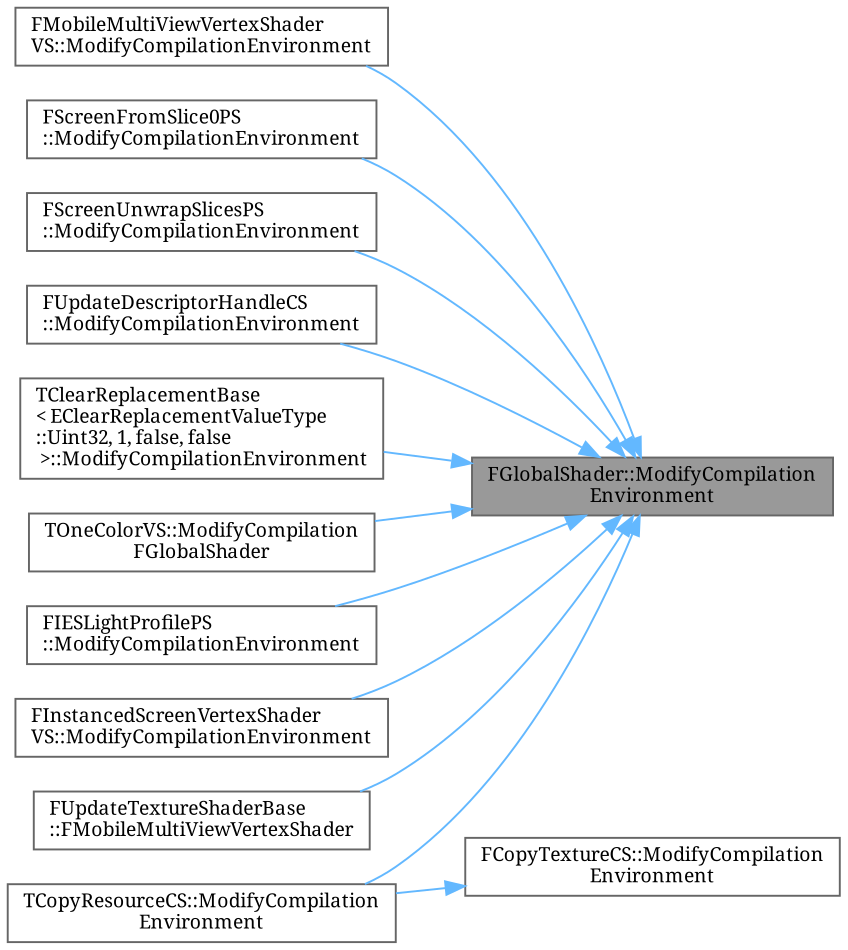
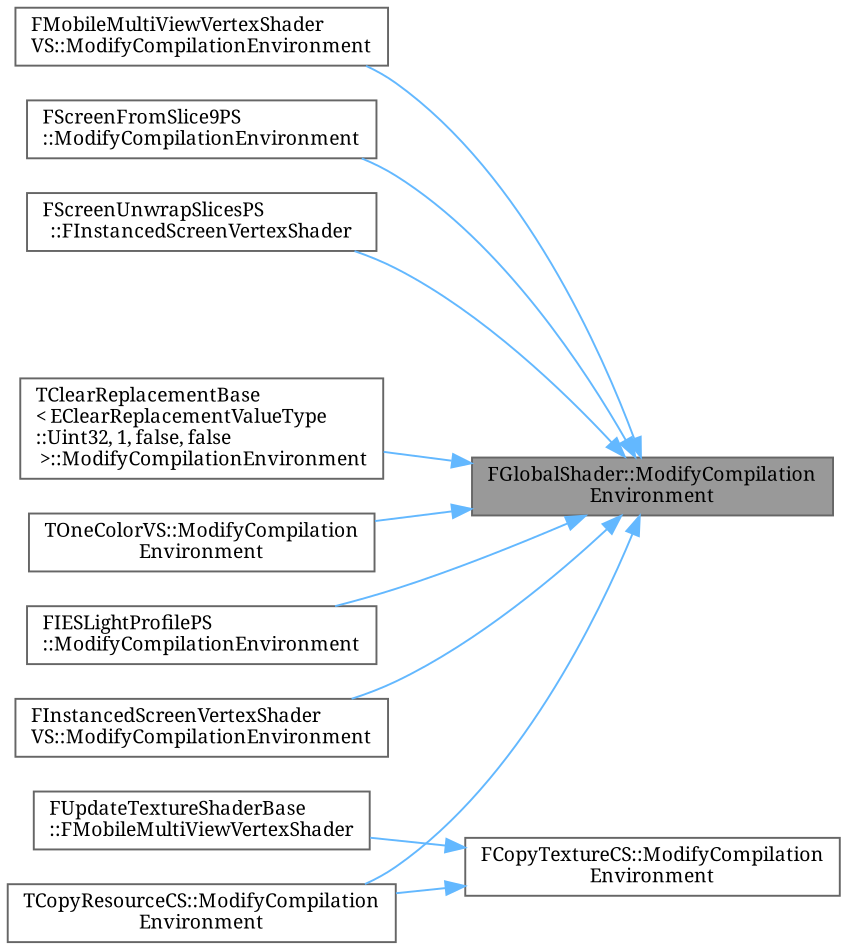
node "FScreenFromSlice0PS ::ModifyCompilationEnvironment": label "FScreenFromSlice0PS ::ModifyCompilationEnvironment" -> "FScreenFromSlice9PS ::ModifyCompilationEnvironment"
node "FScreenUnwrapSlicesPS ::ModifyCompilationEnvironment": label "FScreenUnwrapSlicesPS ::ModifyCompilationEnvironment" -> "FScreenUnwrapSlicesPS ::FInstancedScreenVertexShader"
node "FUpdateDescriptorHandleCS ::ModifyCompilationEnvironment": removed
node "TOneColorVS::ModifyCompilation FGlobalShader": label "TOneColorVS::ModifyCompilation FGlobalShader" -> "TOneColorVS::ModifyCompilation Environment"
edge "FUpdateTextureShaderBase ::FMobileMultiViewVertexShader" -> "FGlobalShader::ModifyCompilation Environment": now "FUpdateTextureShaderBase ::FMobileMultiViewVertexShader" -> "FCopyTextureCS::ModifyCompilation Environment"
